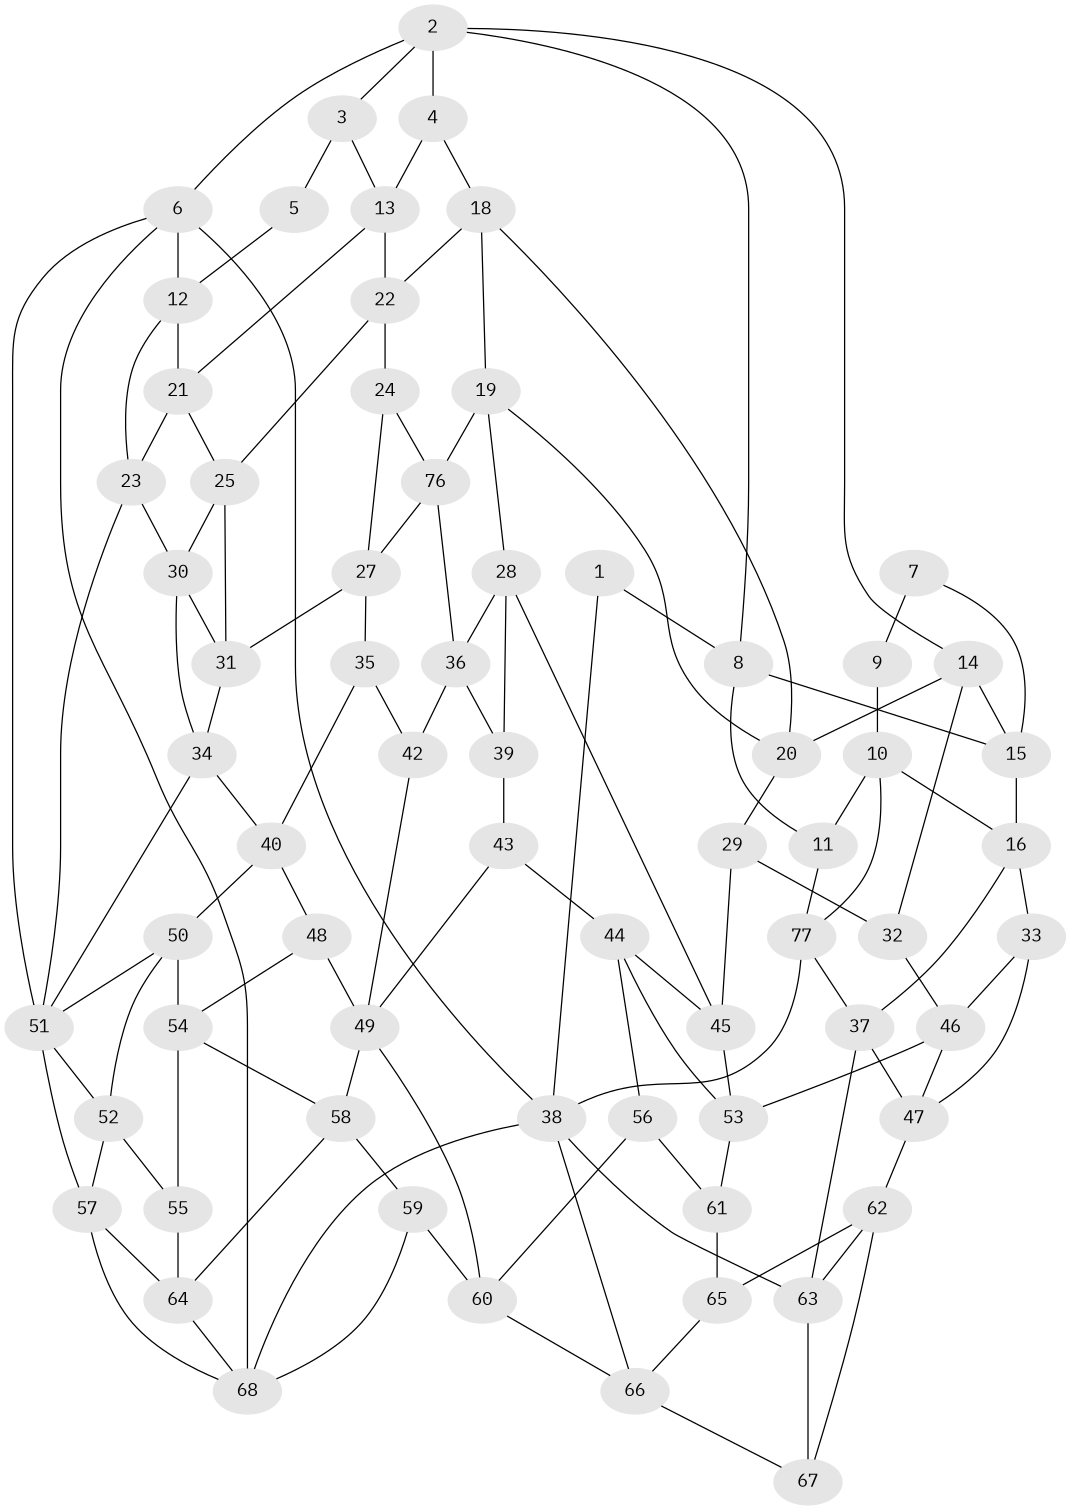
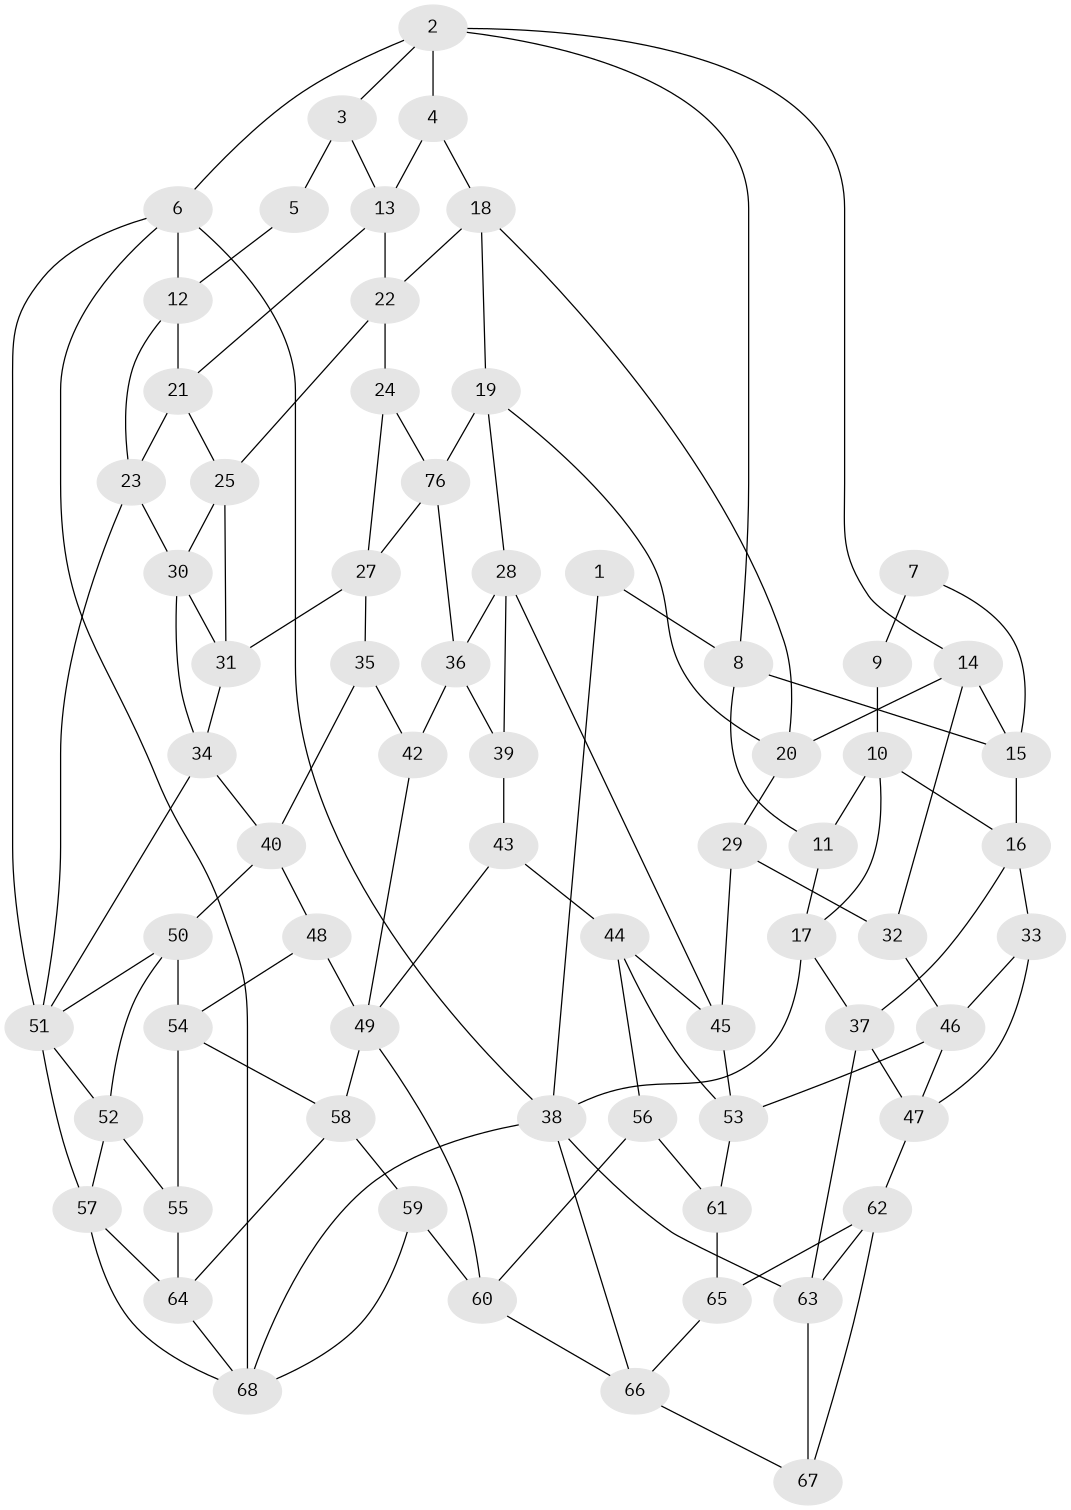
node "77": label "77" -> "17"
